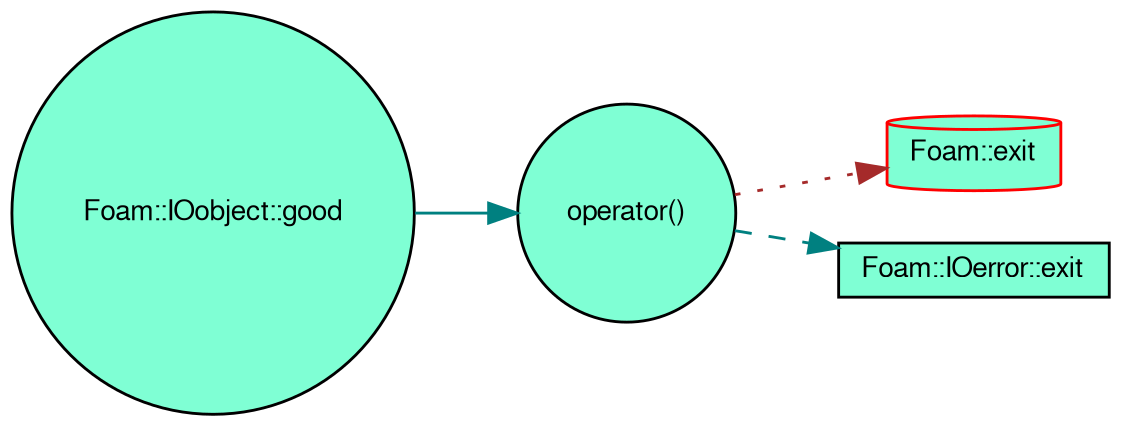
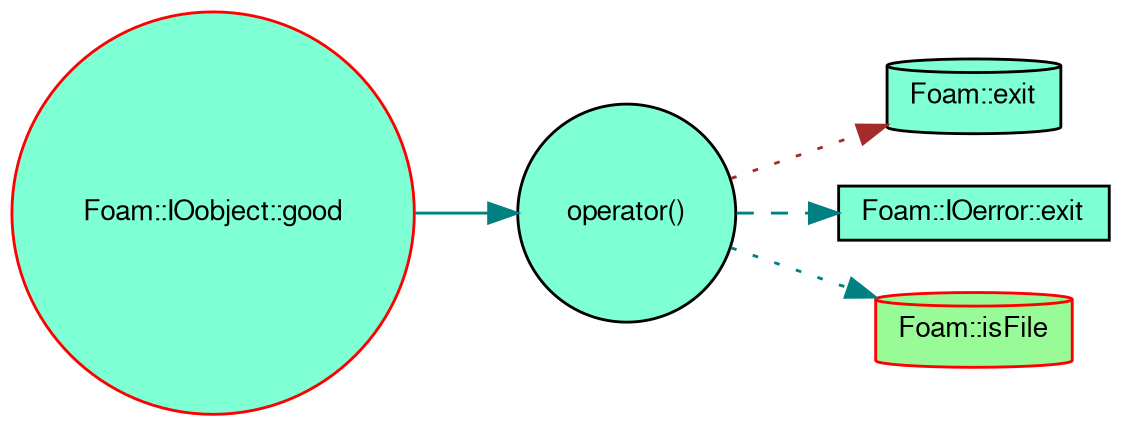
node "Foam::exit": color red -> black
node "Foam::IOobject::good": color black -> red
node "Foam::isFile": added
